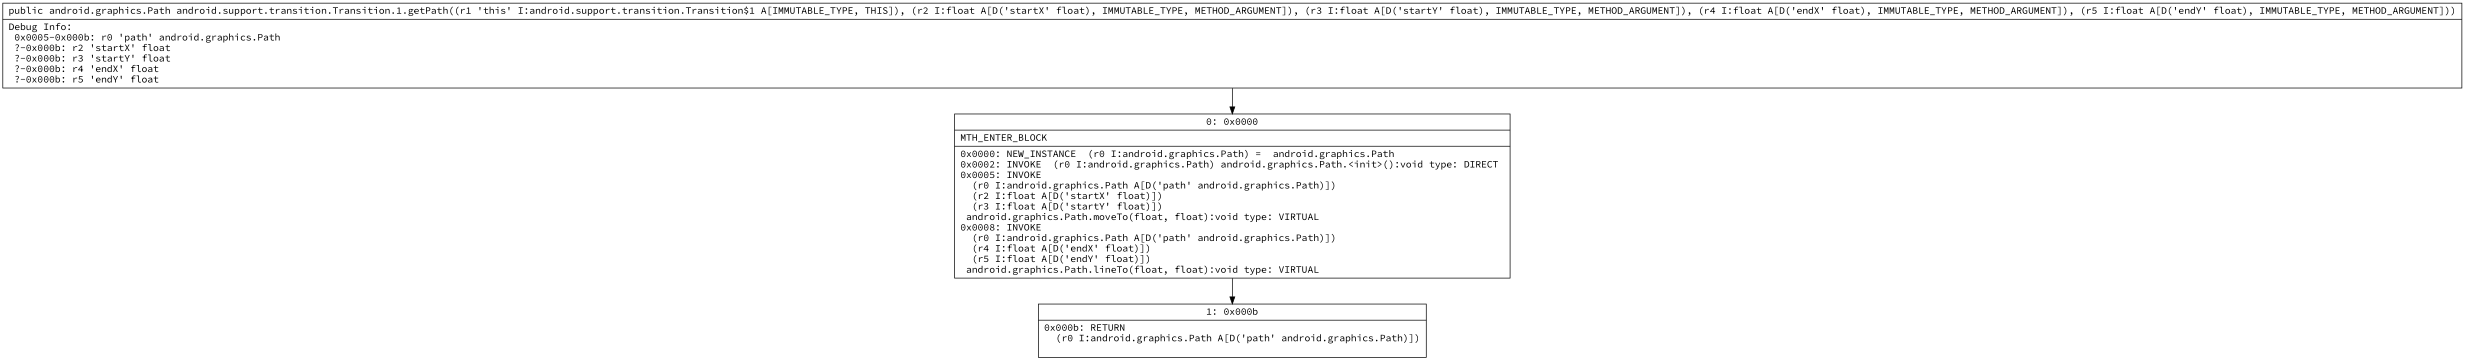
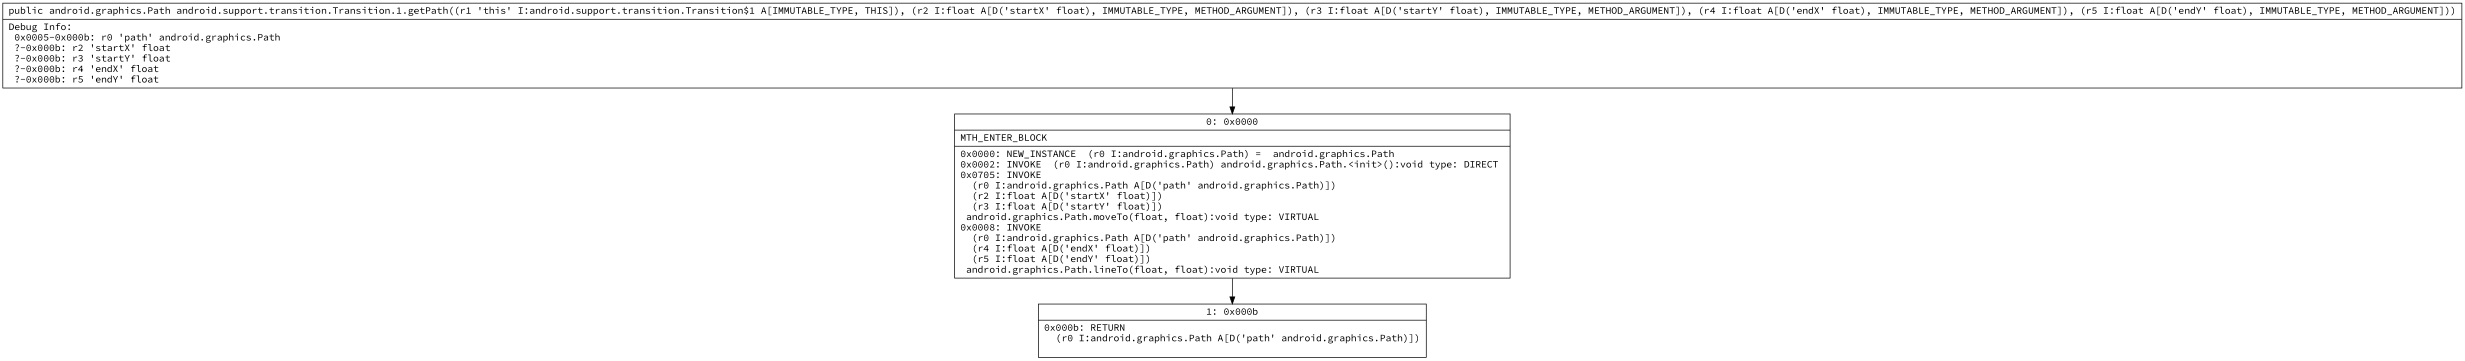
node "0: 0x0000": text "0x0005: INVOKE" -> "0x0705: INVOKE"
